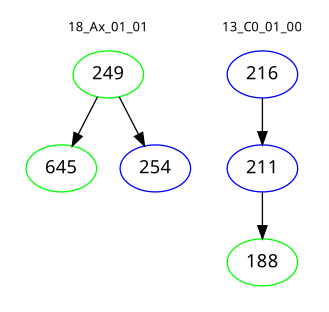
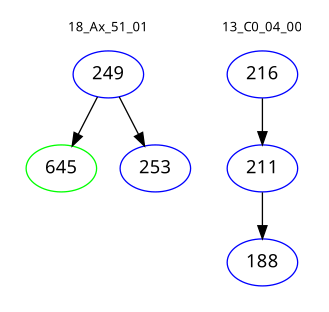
cluster "18_Ax_01_01": label "18_Ax_01_01" -> "18_Ax_51_01"
cluster "13_C0_01_00": label "13_C0_01_00" -> "13_C0_04_00"
node "249": color green -> blue
node "254": label "254" -> "253"
node "188": color green -> blue
